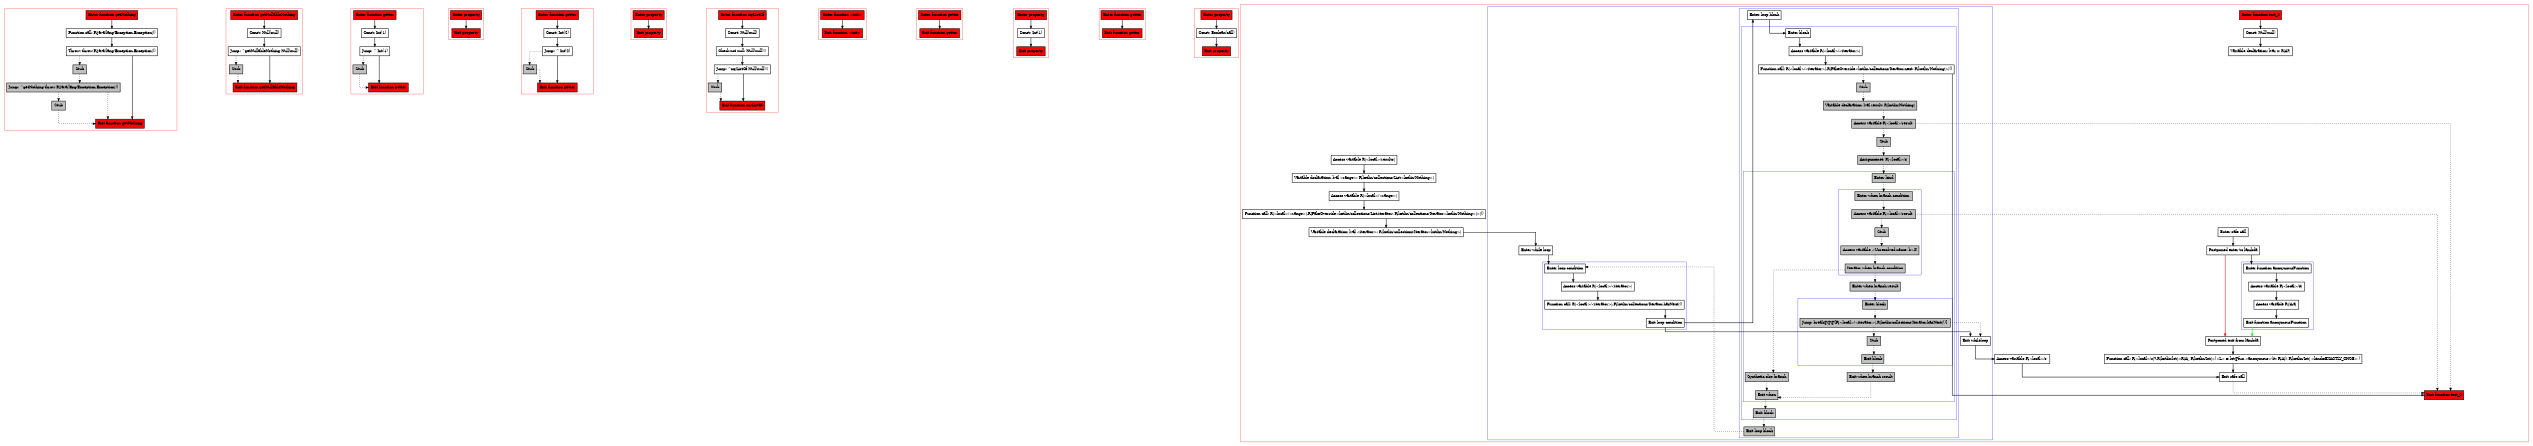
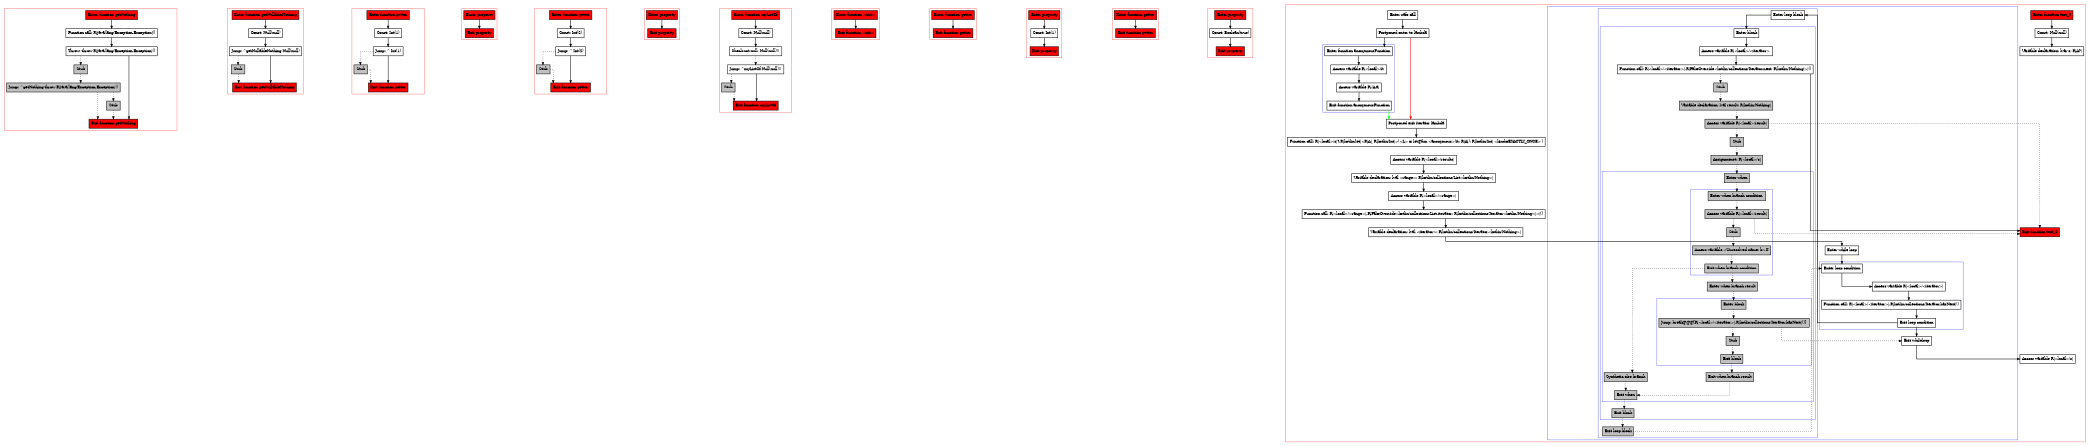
node "Const: Boolean(call)": label "Const: Boolean(call)" -> "Const: Boolean(true)"
edge "Check not null: Null(null)!!" -> "Jump: ^myListOf Null(null)!!": style solid -> dotted
node "Enter kind": label "Enter kind" -> "Enter when"
node "Iterator when branch condition": label "Iterator when branch condition" -> "Exit when branch condition"
node "Postponed exit from lambda": label "Postponed exit from lambda" -> "Postponed exit iterator lambda"
node "Exit safe call": removed
